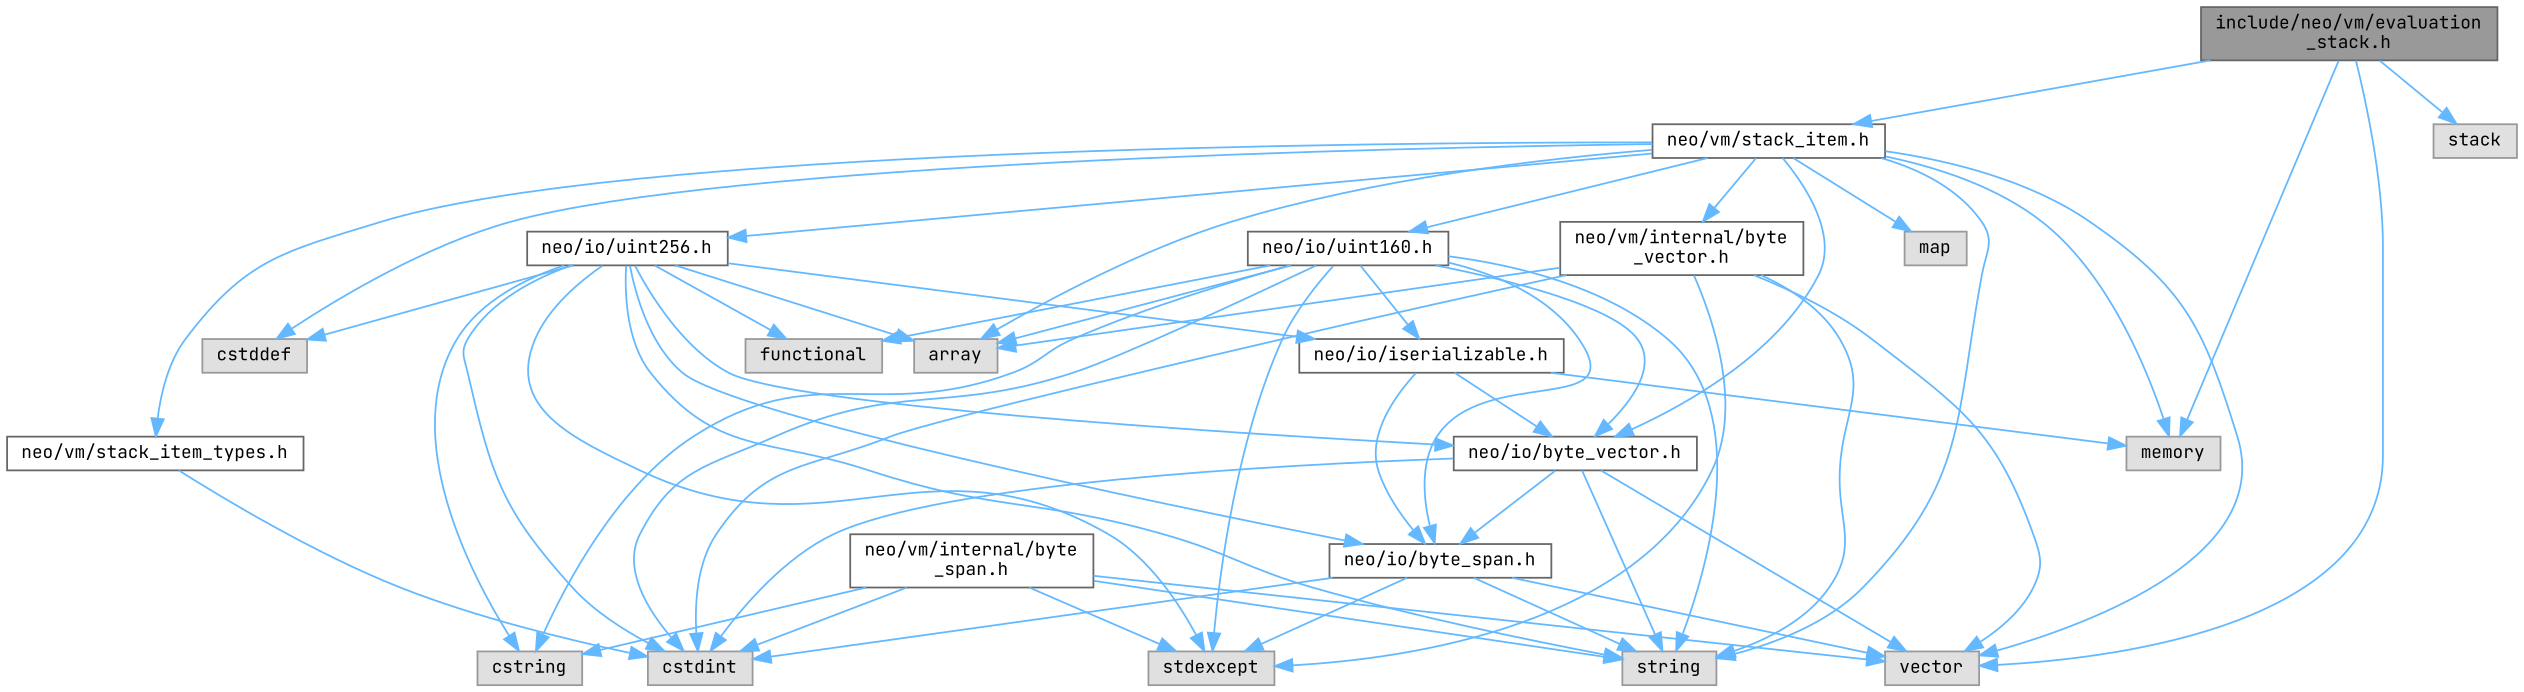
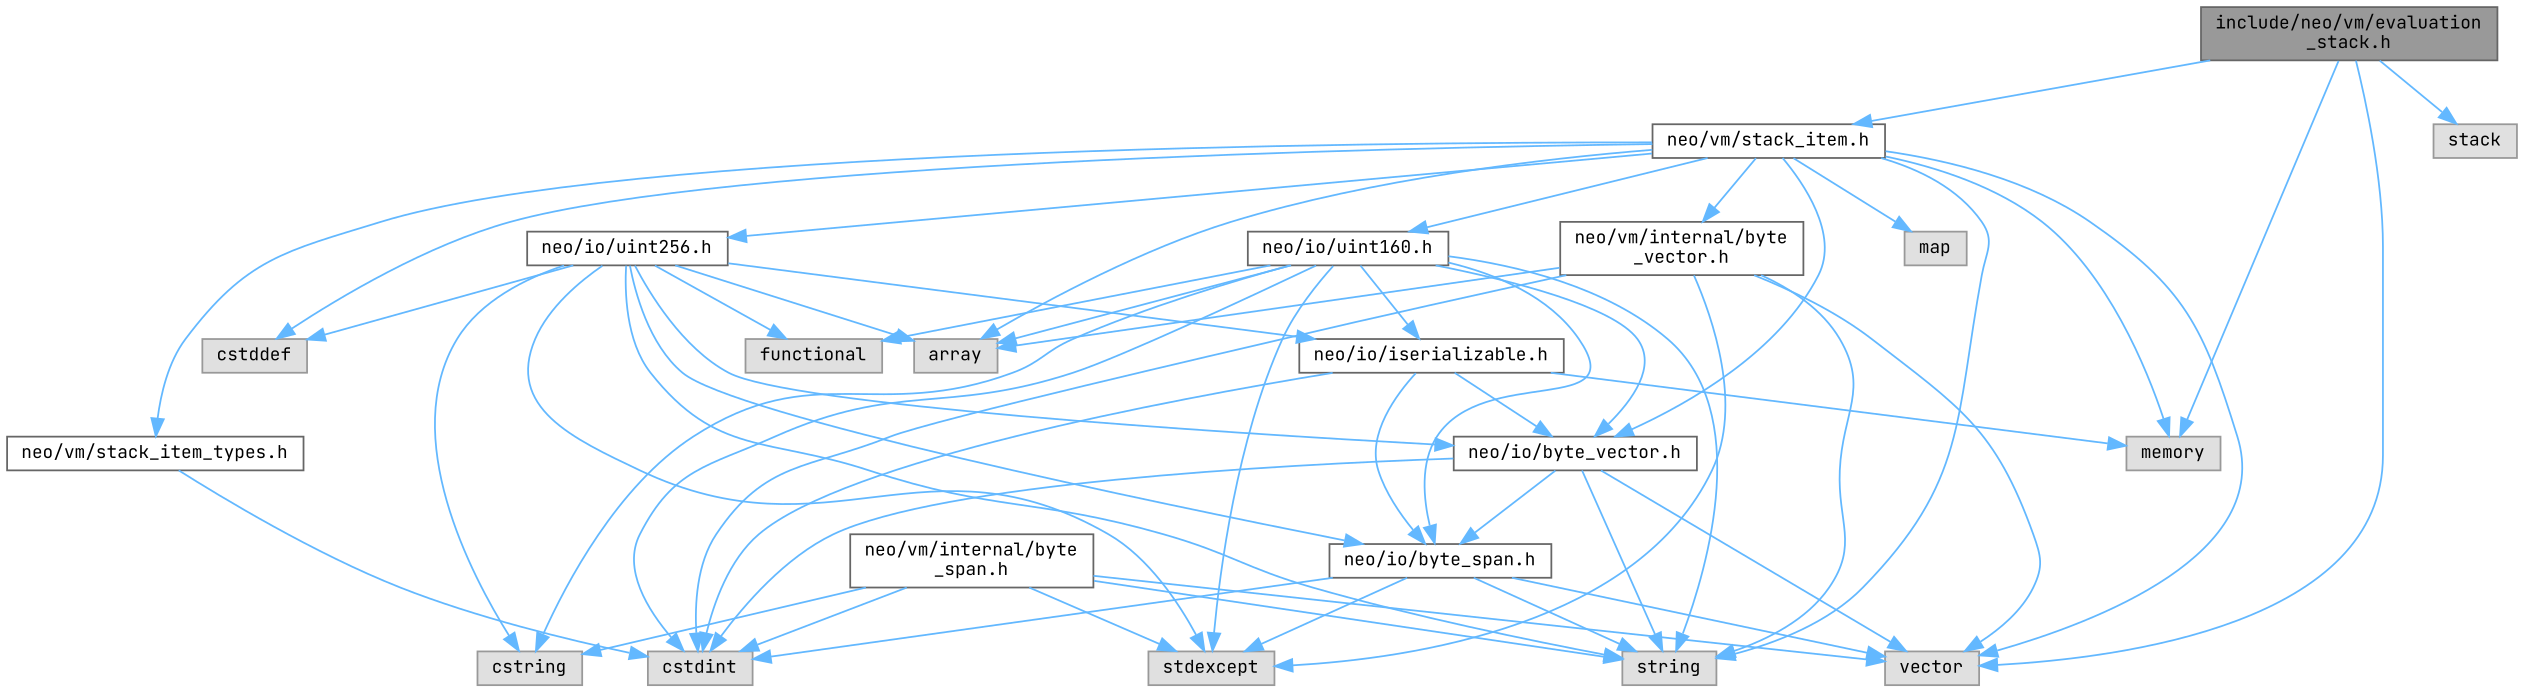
edge "neo/io/uint256.h" -> "cstdint": now "neo/io/iserializable.h" -> "cstdint"
